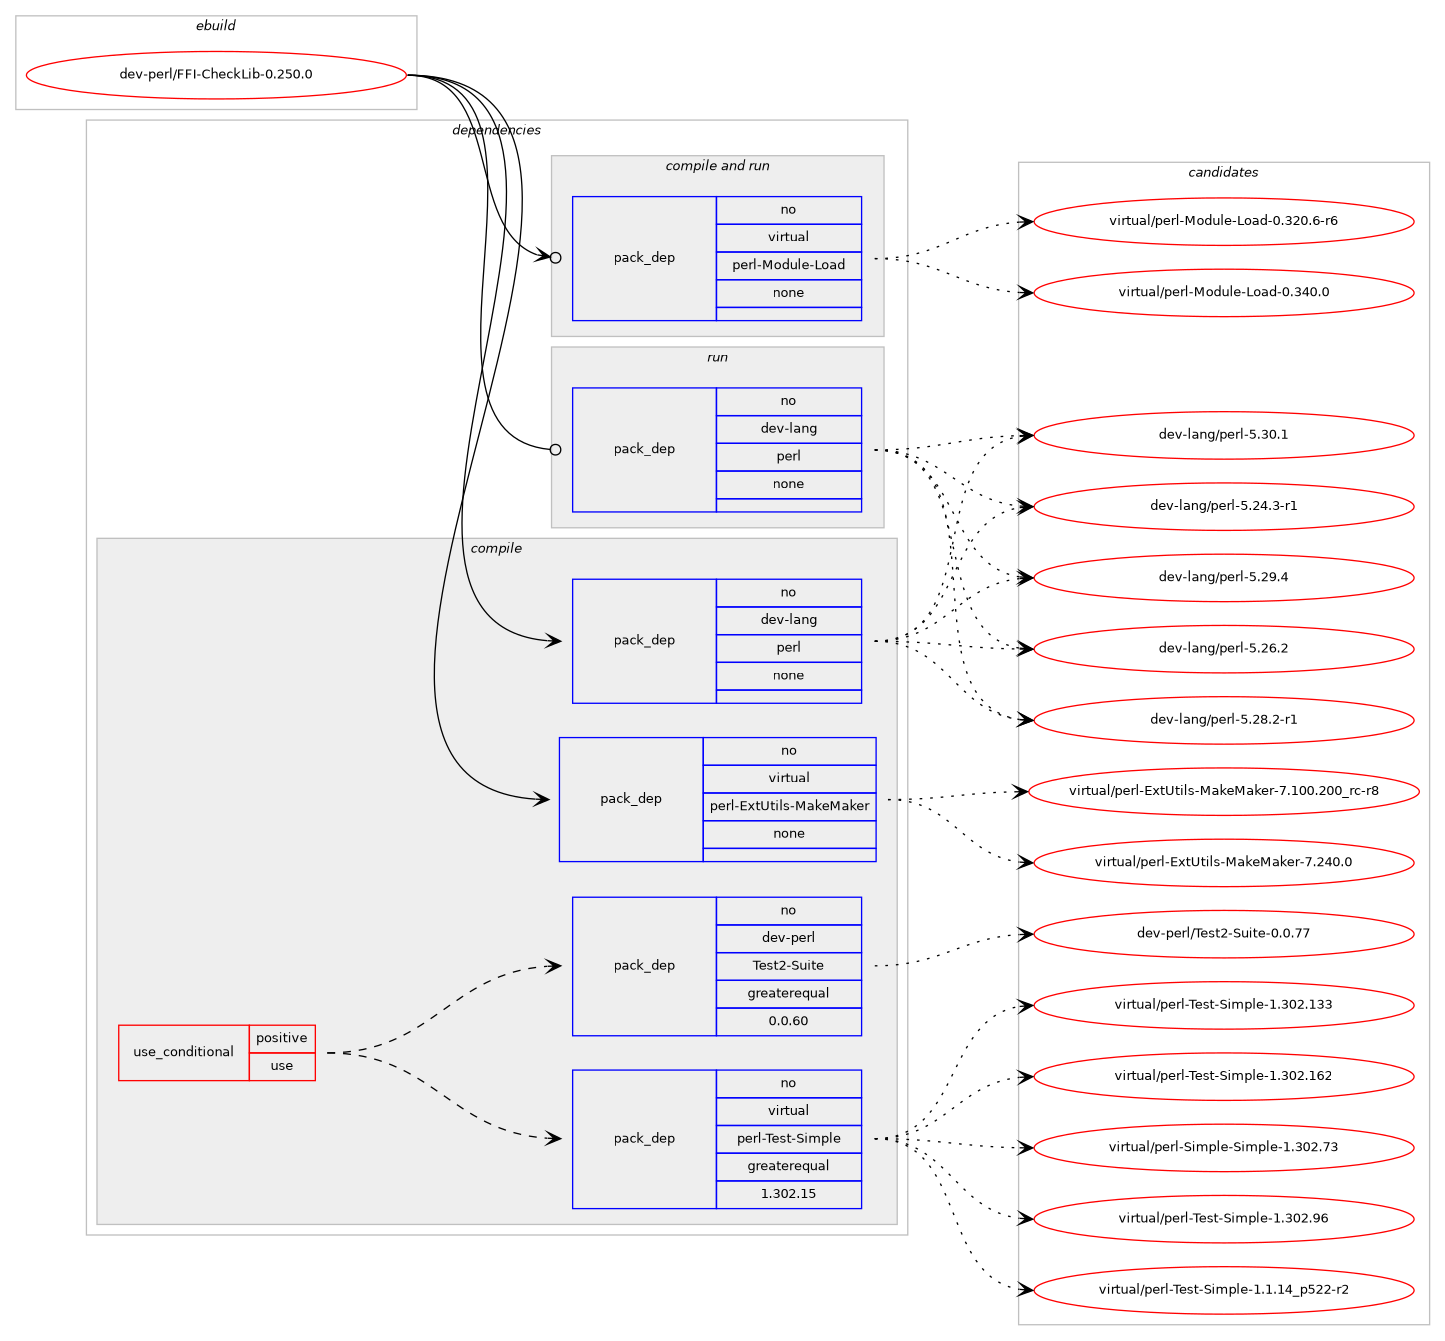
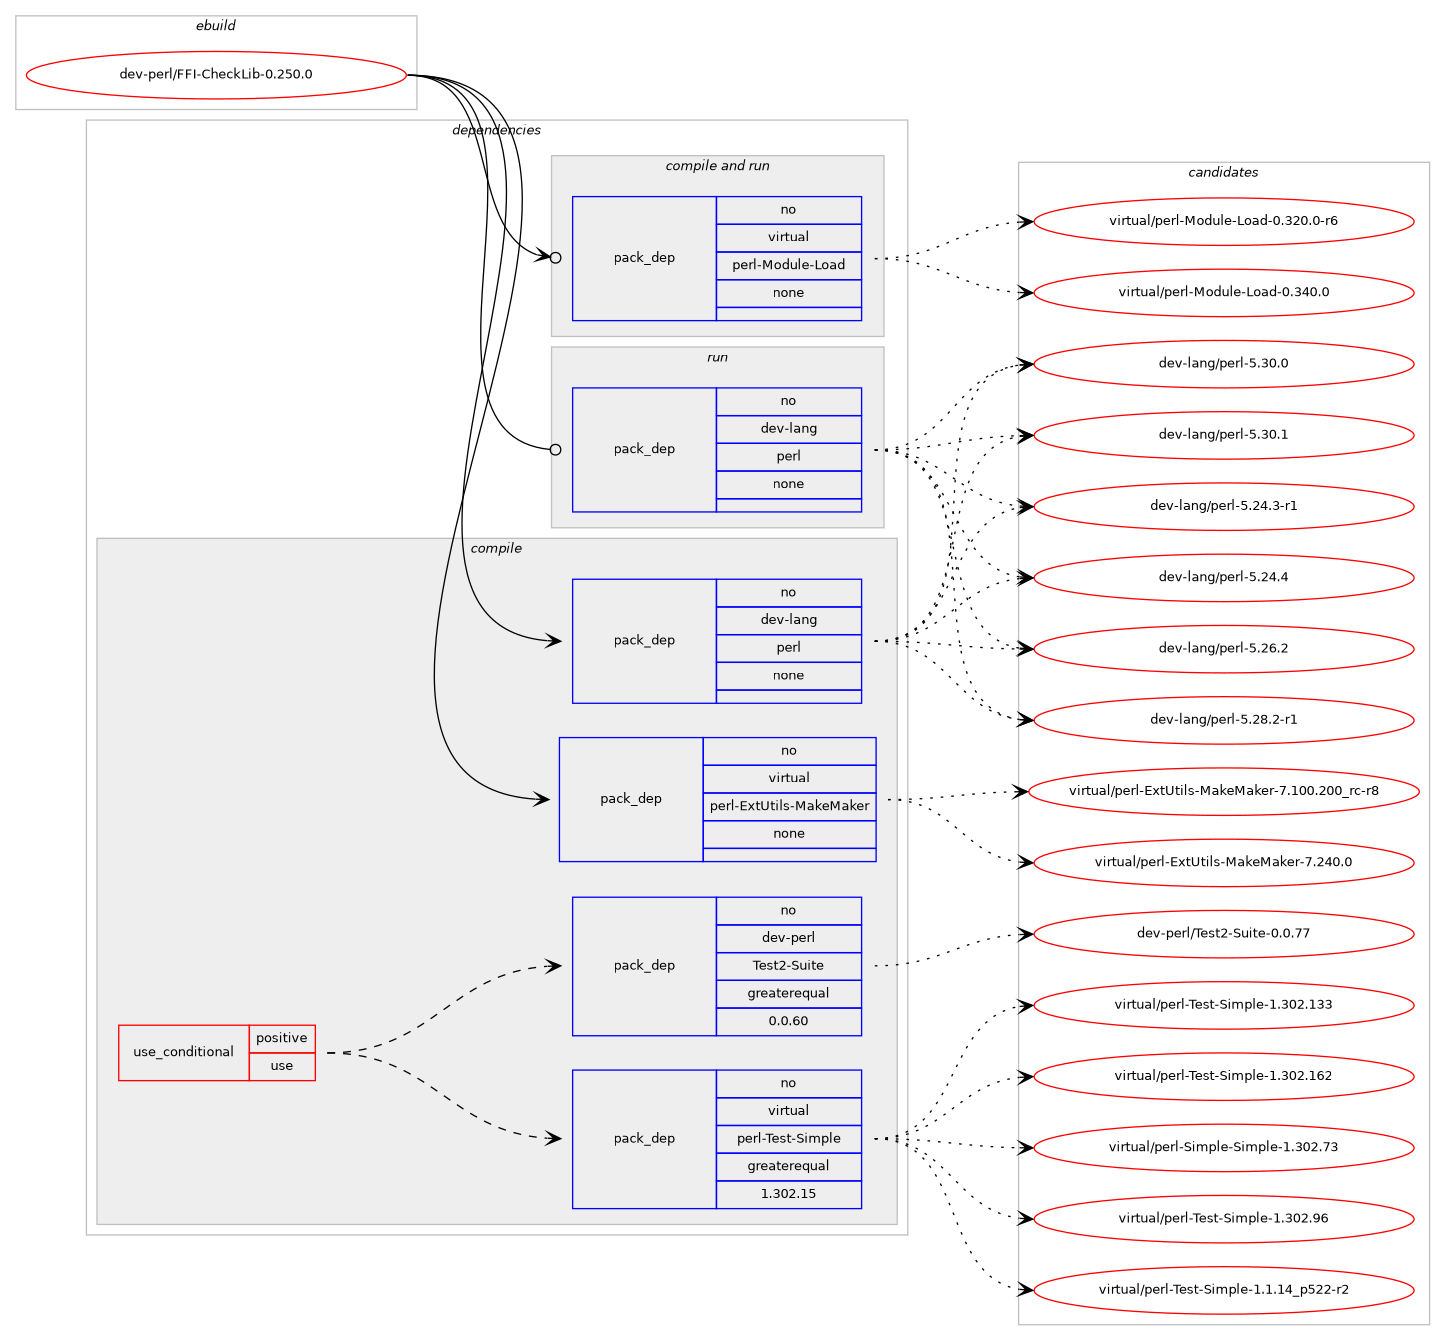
node "virtual/perl-Module-Load-0.320.6-r6": label "virtual/perl-Module-Load-0.320.6-r6" -> "virtual/perl-Module-Load-0.320.0-r6"
node "dev-lang/perl-5.30.0": added
node "dev-lang/perl-5.29.4": label "dev-lang/perl-5.29.4" -> "dev-lang/perl-5.24.4"
